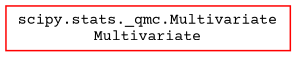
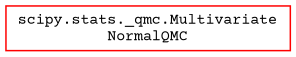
node "scipy.stats._qmc.Multivariate Multivariate": label "scipy.stats._qmc.Multivariate Multivariate" -> "scipy.stats._qmc.Multivariate NormalQMC"
